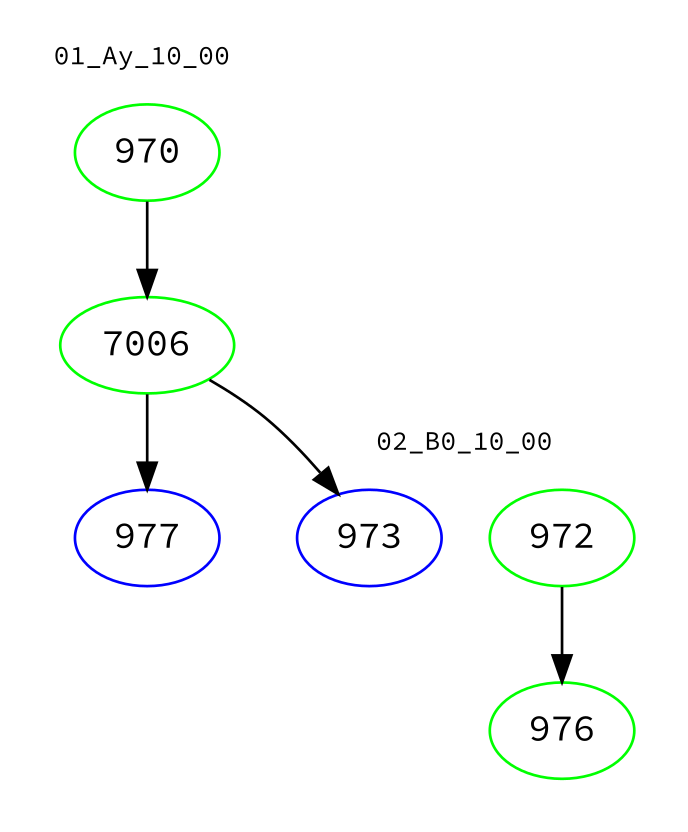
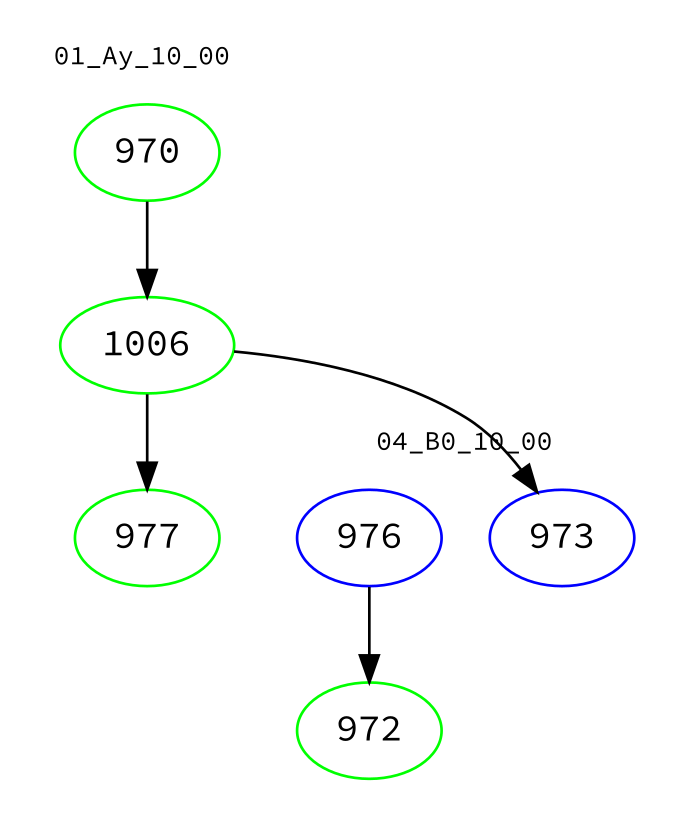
node "7006": label "7006" -> "1006"
cluster "02_B0_10_00": label "02_B0_10_00" -> "04_B0_10_00"
node "977": color blue -> green
edge "972" -> "976": reversed
node "976": color green -> blue
